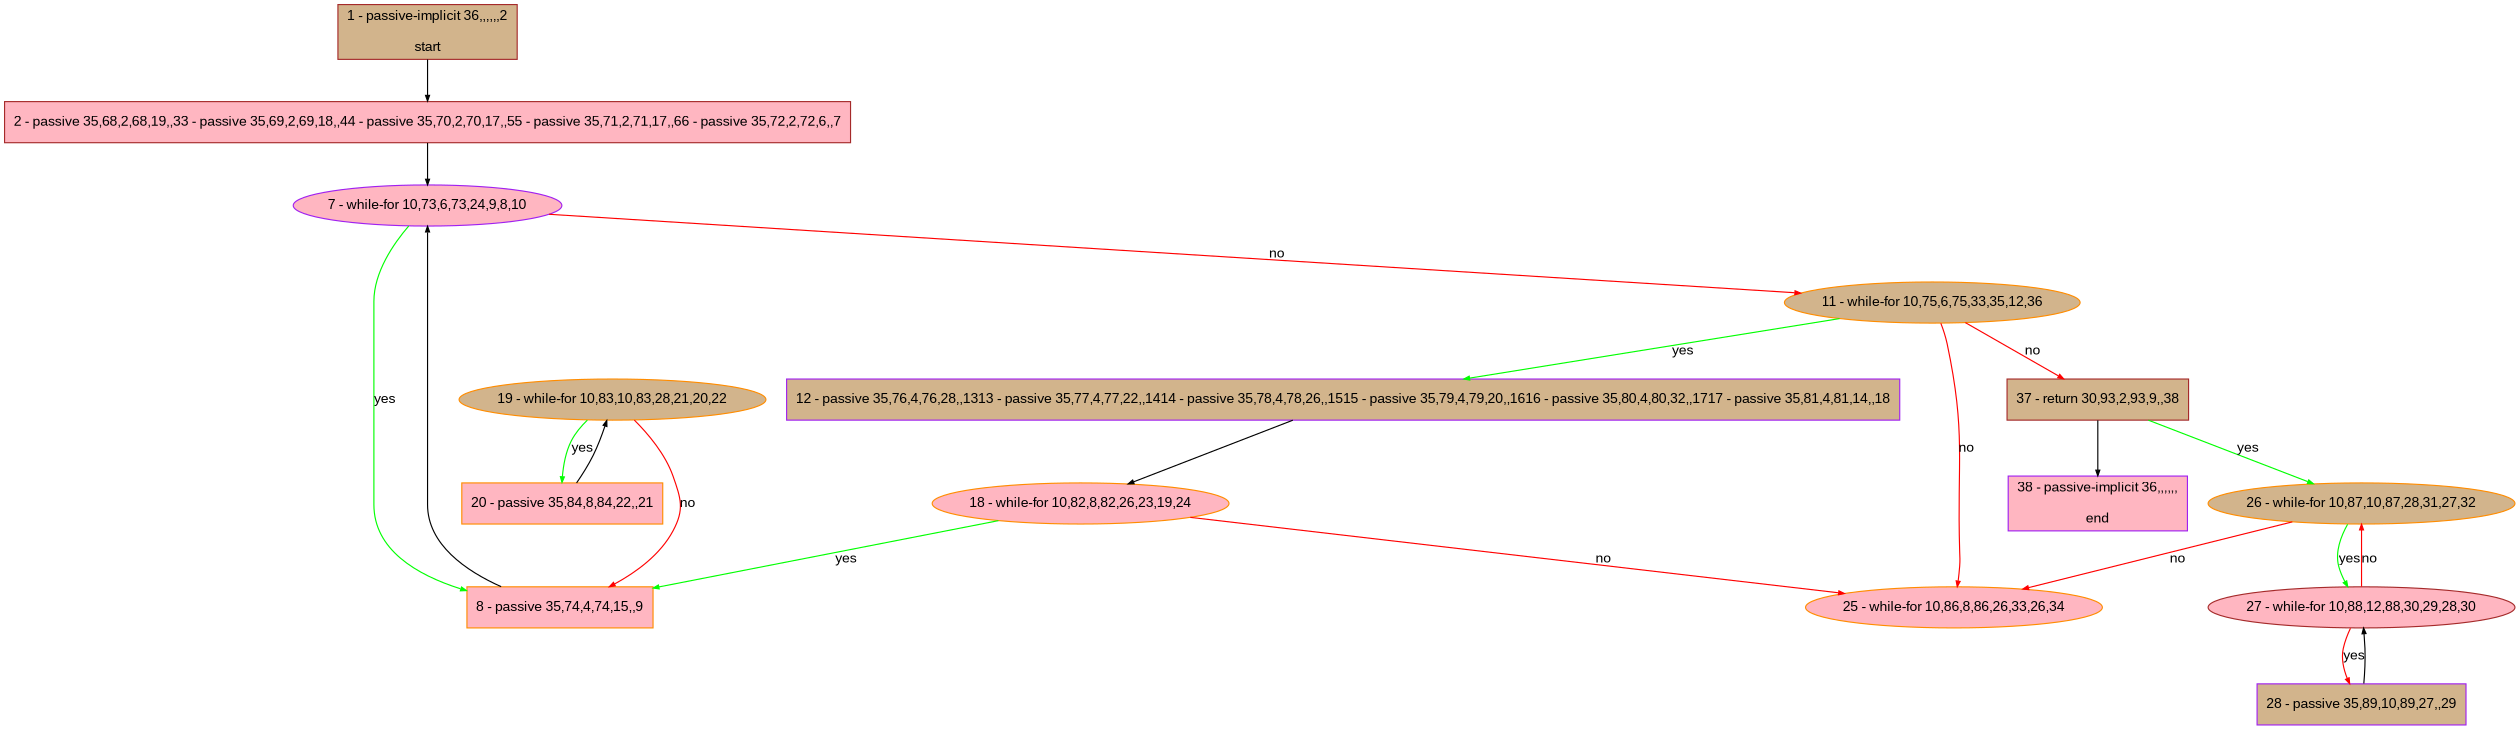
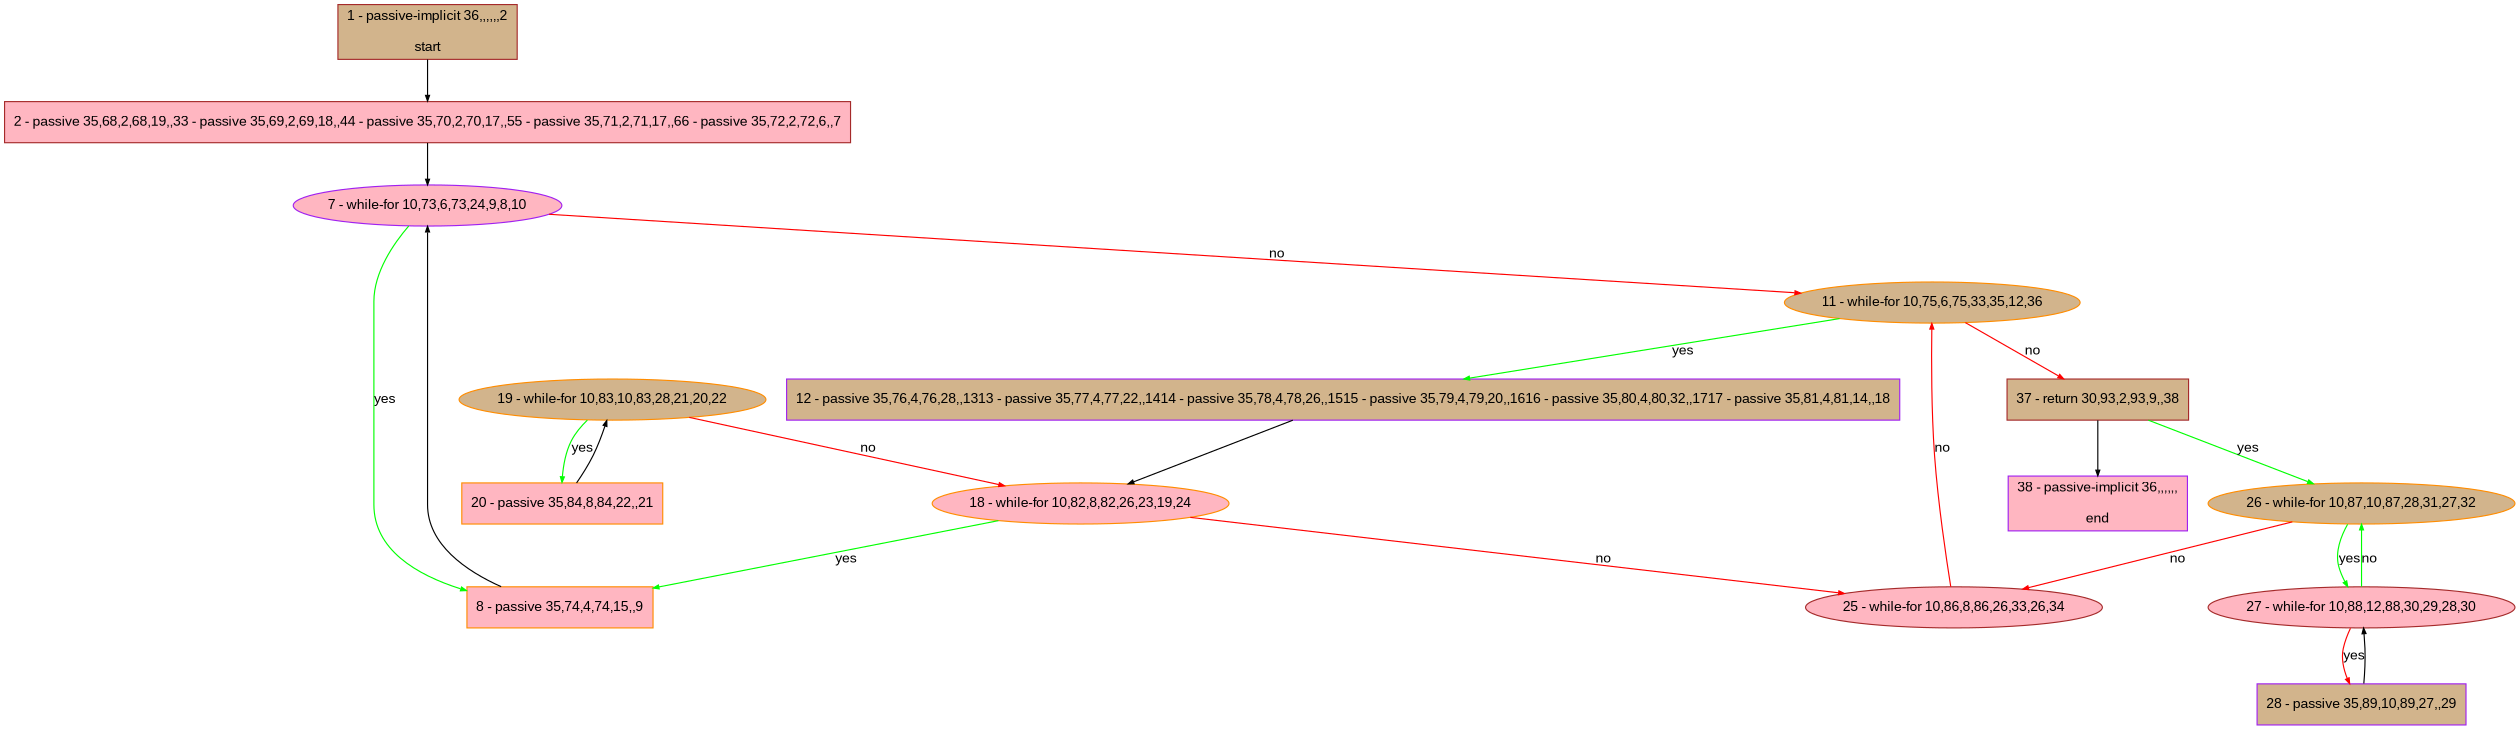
edge "11 - while-for 10,75,6,75,33,35,12,36" -> "25 - while-for 10,86,8,86,26,33,26,34": reversed
edge "19 - while-for 10,83,10,83,28,21,20,22" -> "8 - passive 35,74,4,74,15,,9": now "19 - while-for 10,83,10,83,28,21,20,22" -> "18 - while-for 10,82,8,82,26,23,19,24"
edge "27 - while-for 10,88,12,88,30,29,28,30" -> "26 - while-for 10,87,10,87,28,31,27,32": color #ff0000 -> #00ff00
node "25 - while-for 10,86,8,86,26,33,26,34": color darkorange -> brown
